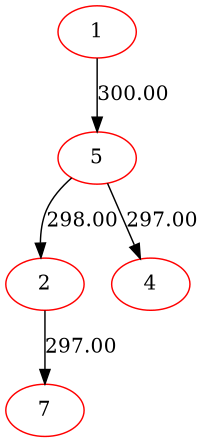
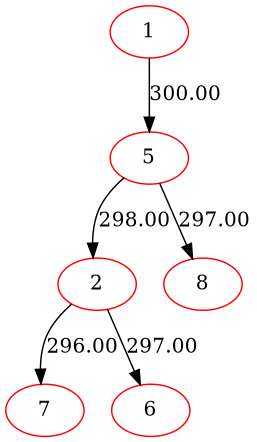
node "4": label "4" -> "8"
edge "2" -> "7": label "297.00" -> "296.00"
node "6": added
